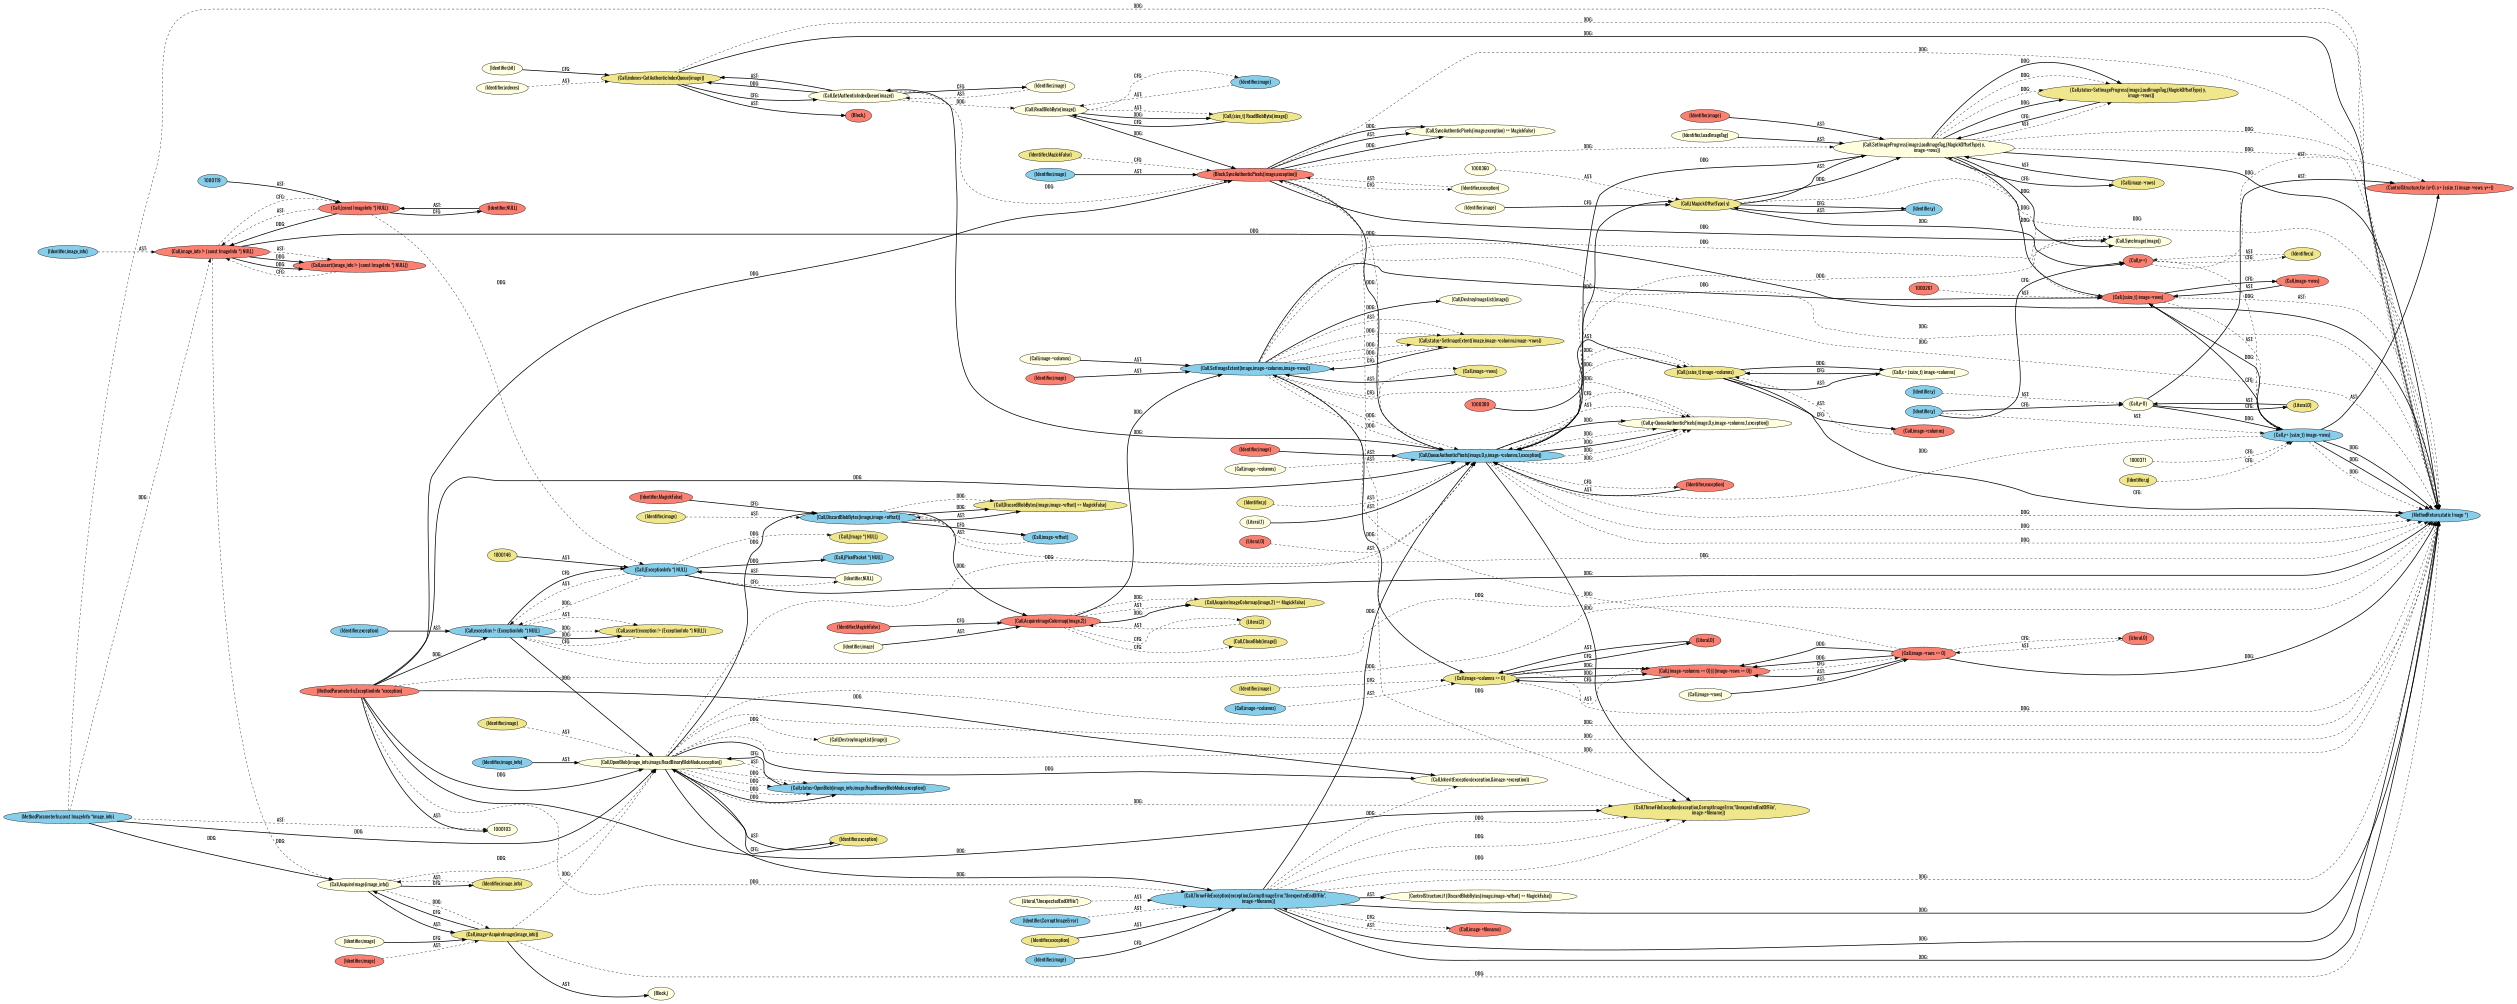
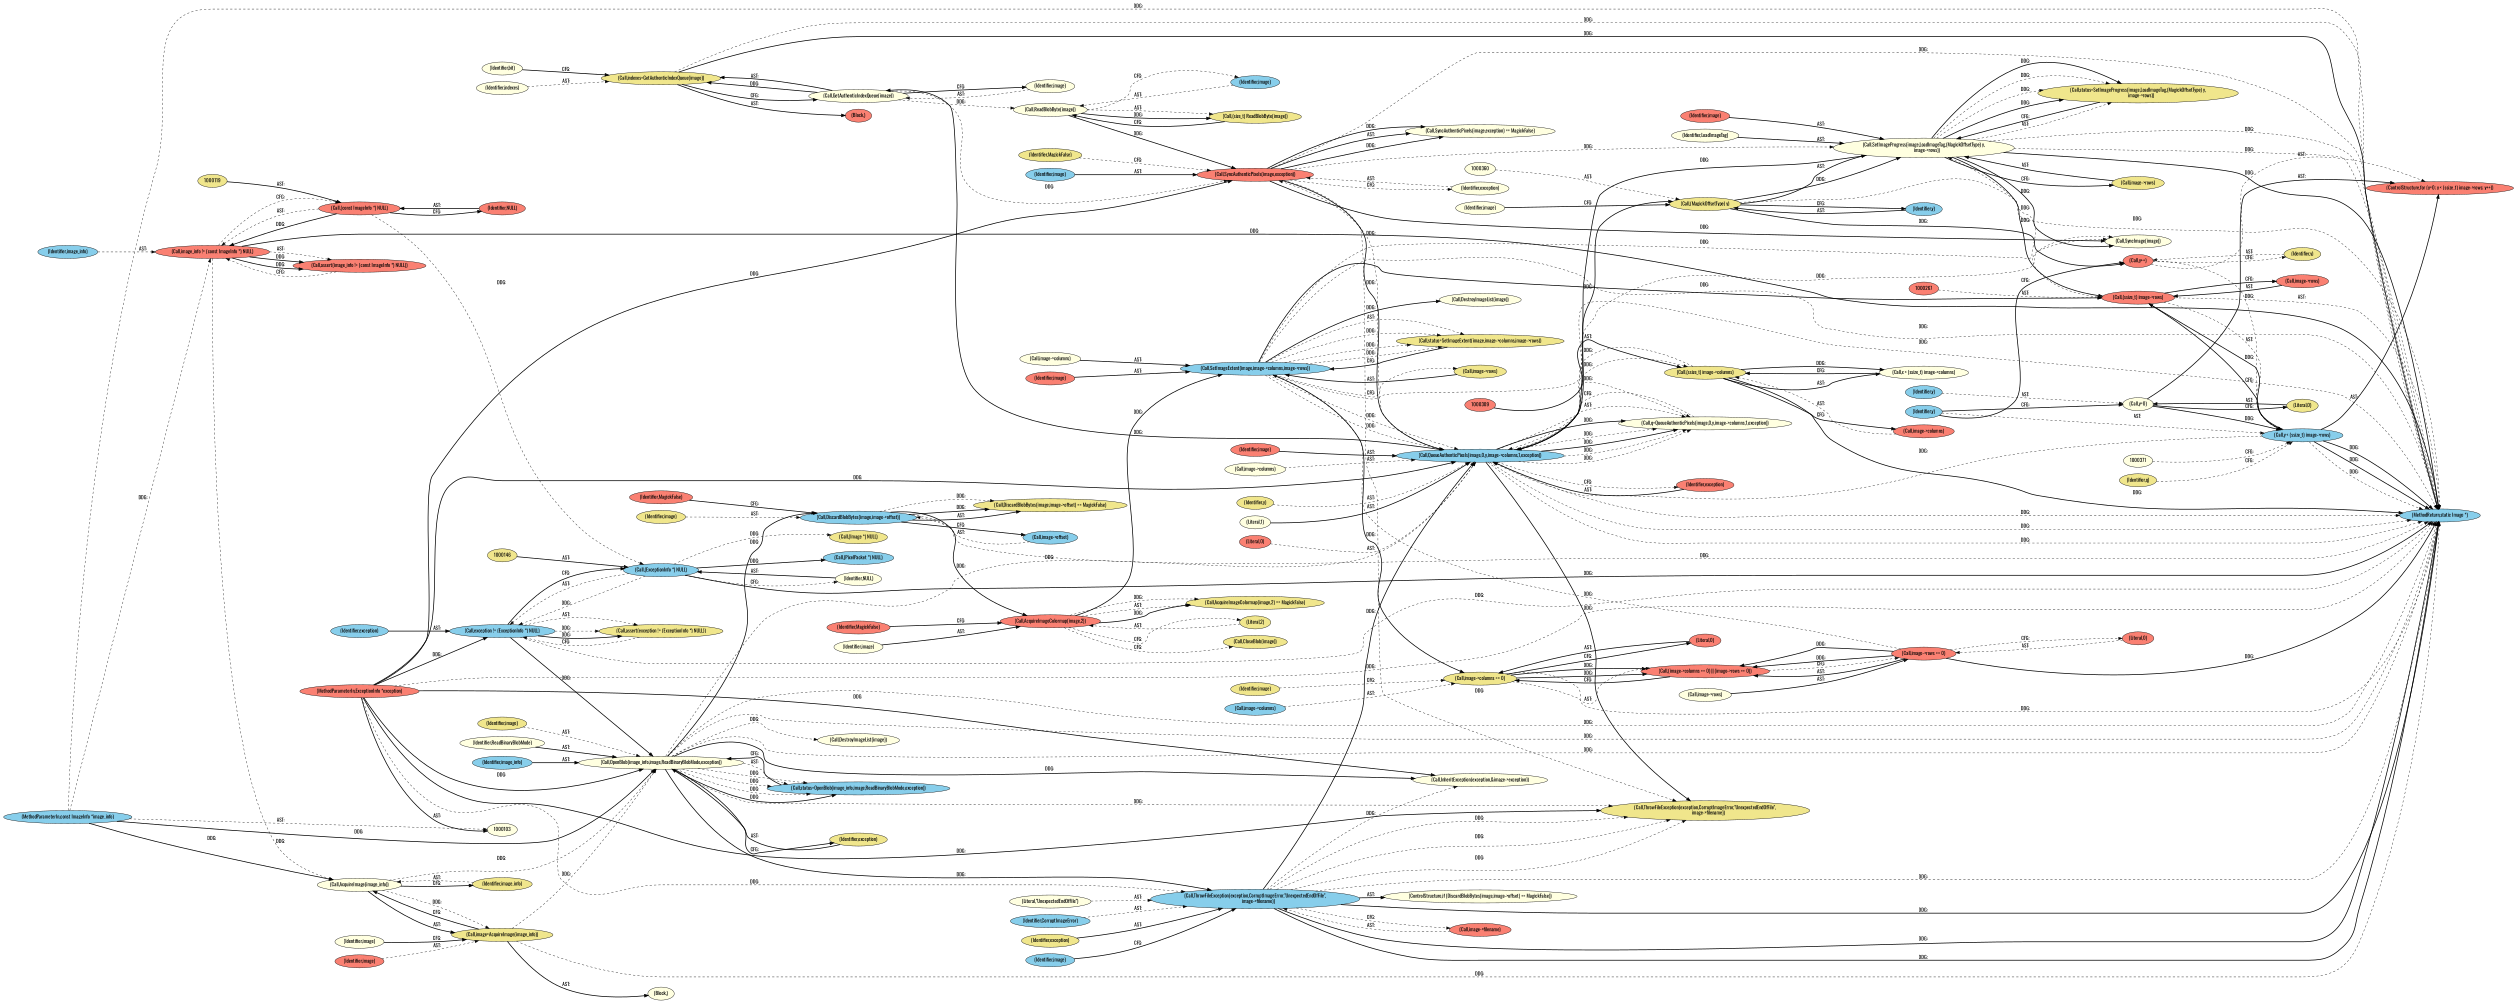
node "(Block,SyncAuthenticPixels(image,exception))": label "(Block,SyncAuthenticPixels(image,exception))" -> "(Call,SyncAuthenticPixels(image,exception))"
node "1000119": fillcolor skyblue -> khaki
edge "(Call,(ssize_t) image->columns)" -> "(MethodReturn,static Image *)": label "CFG: " -> "DDG: "
node "(Identifier,ReadBinaryBlobMode)": added
